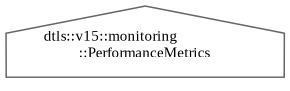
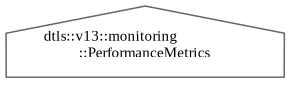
node "dtls::v15::monitoring ::PerformanceMetrics": label "dtls::v15::monitoring ::PerformanceMetrics" -> "dtls::v13::monitoring ::PerformanceMetrics"
